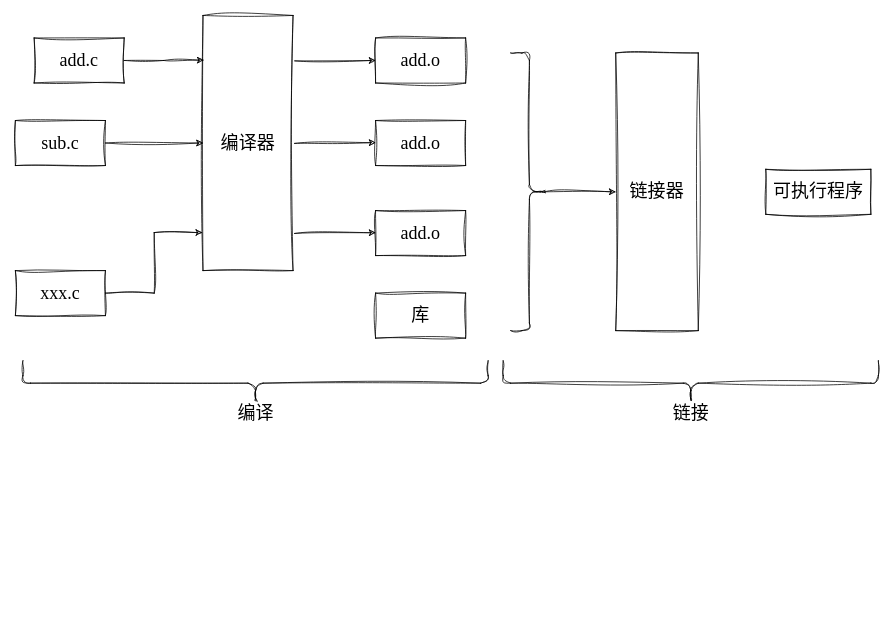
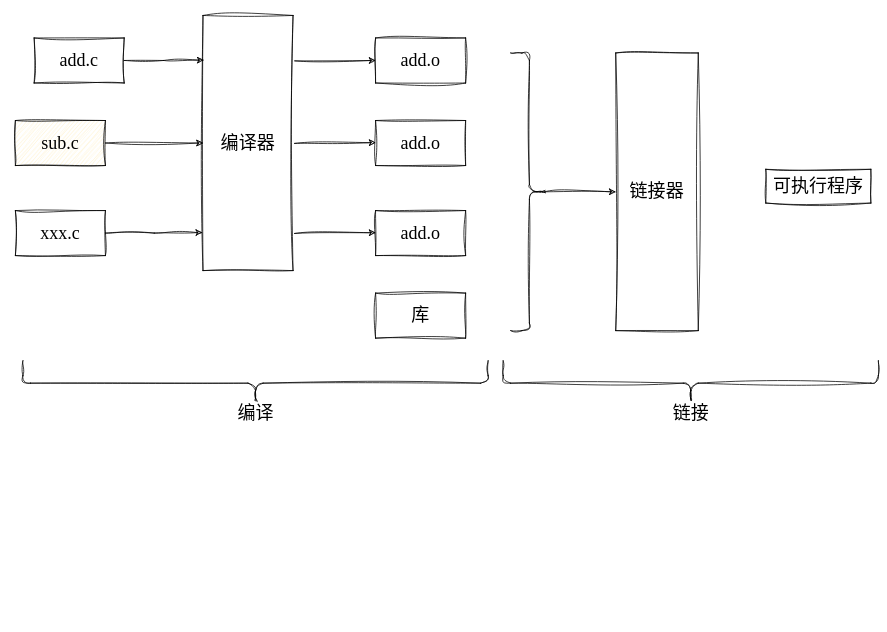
node "sub.c": fillcolor #ffffff -> #fff2cc
node "可执行程序": size 105x45 -> 105x34
node "xxx.c": moved (60, 293) -> (60, 233)
